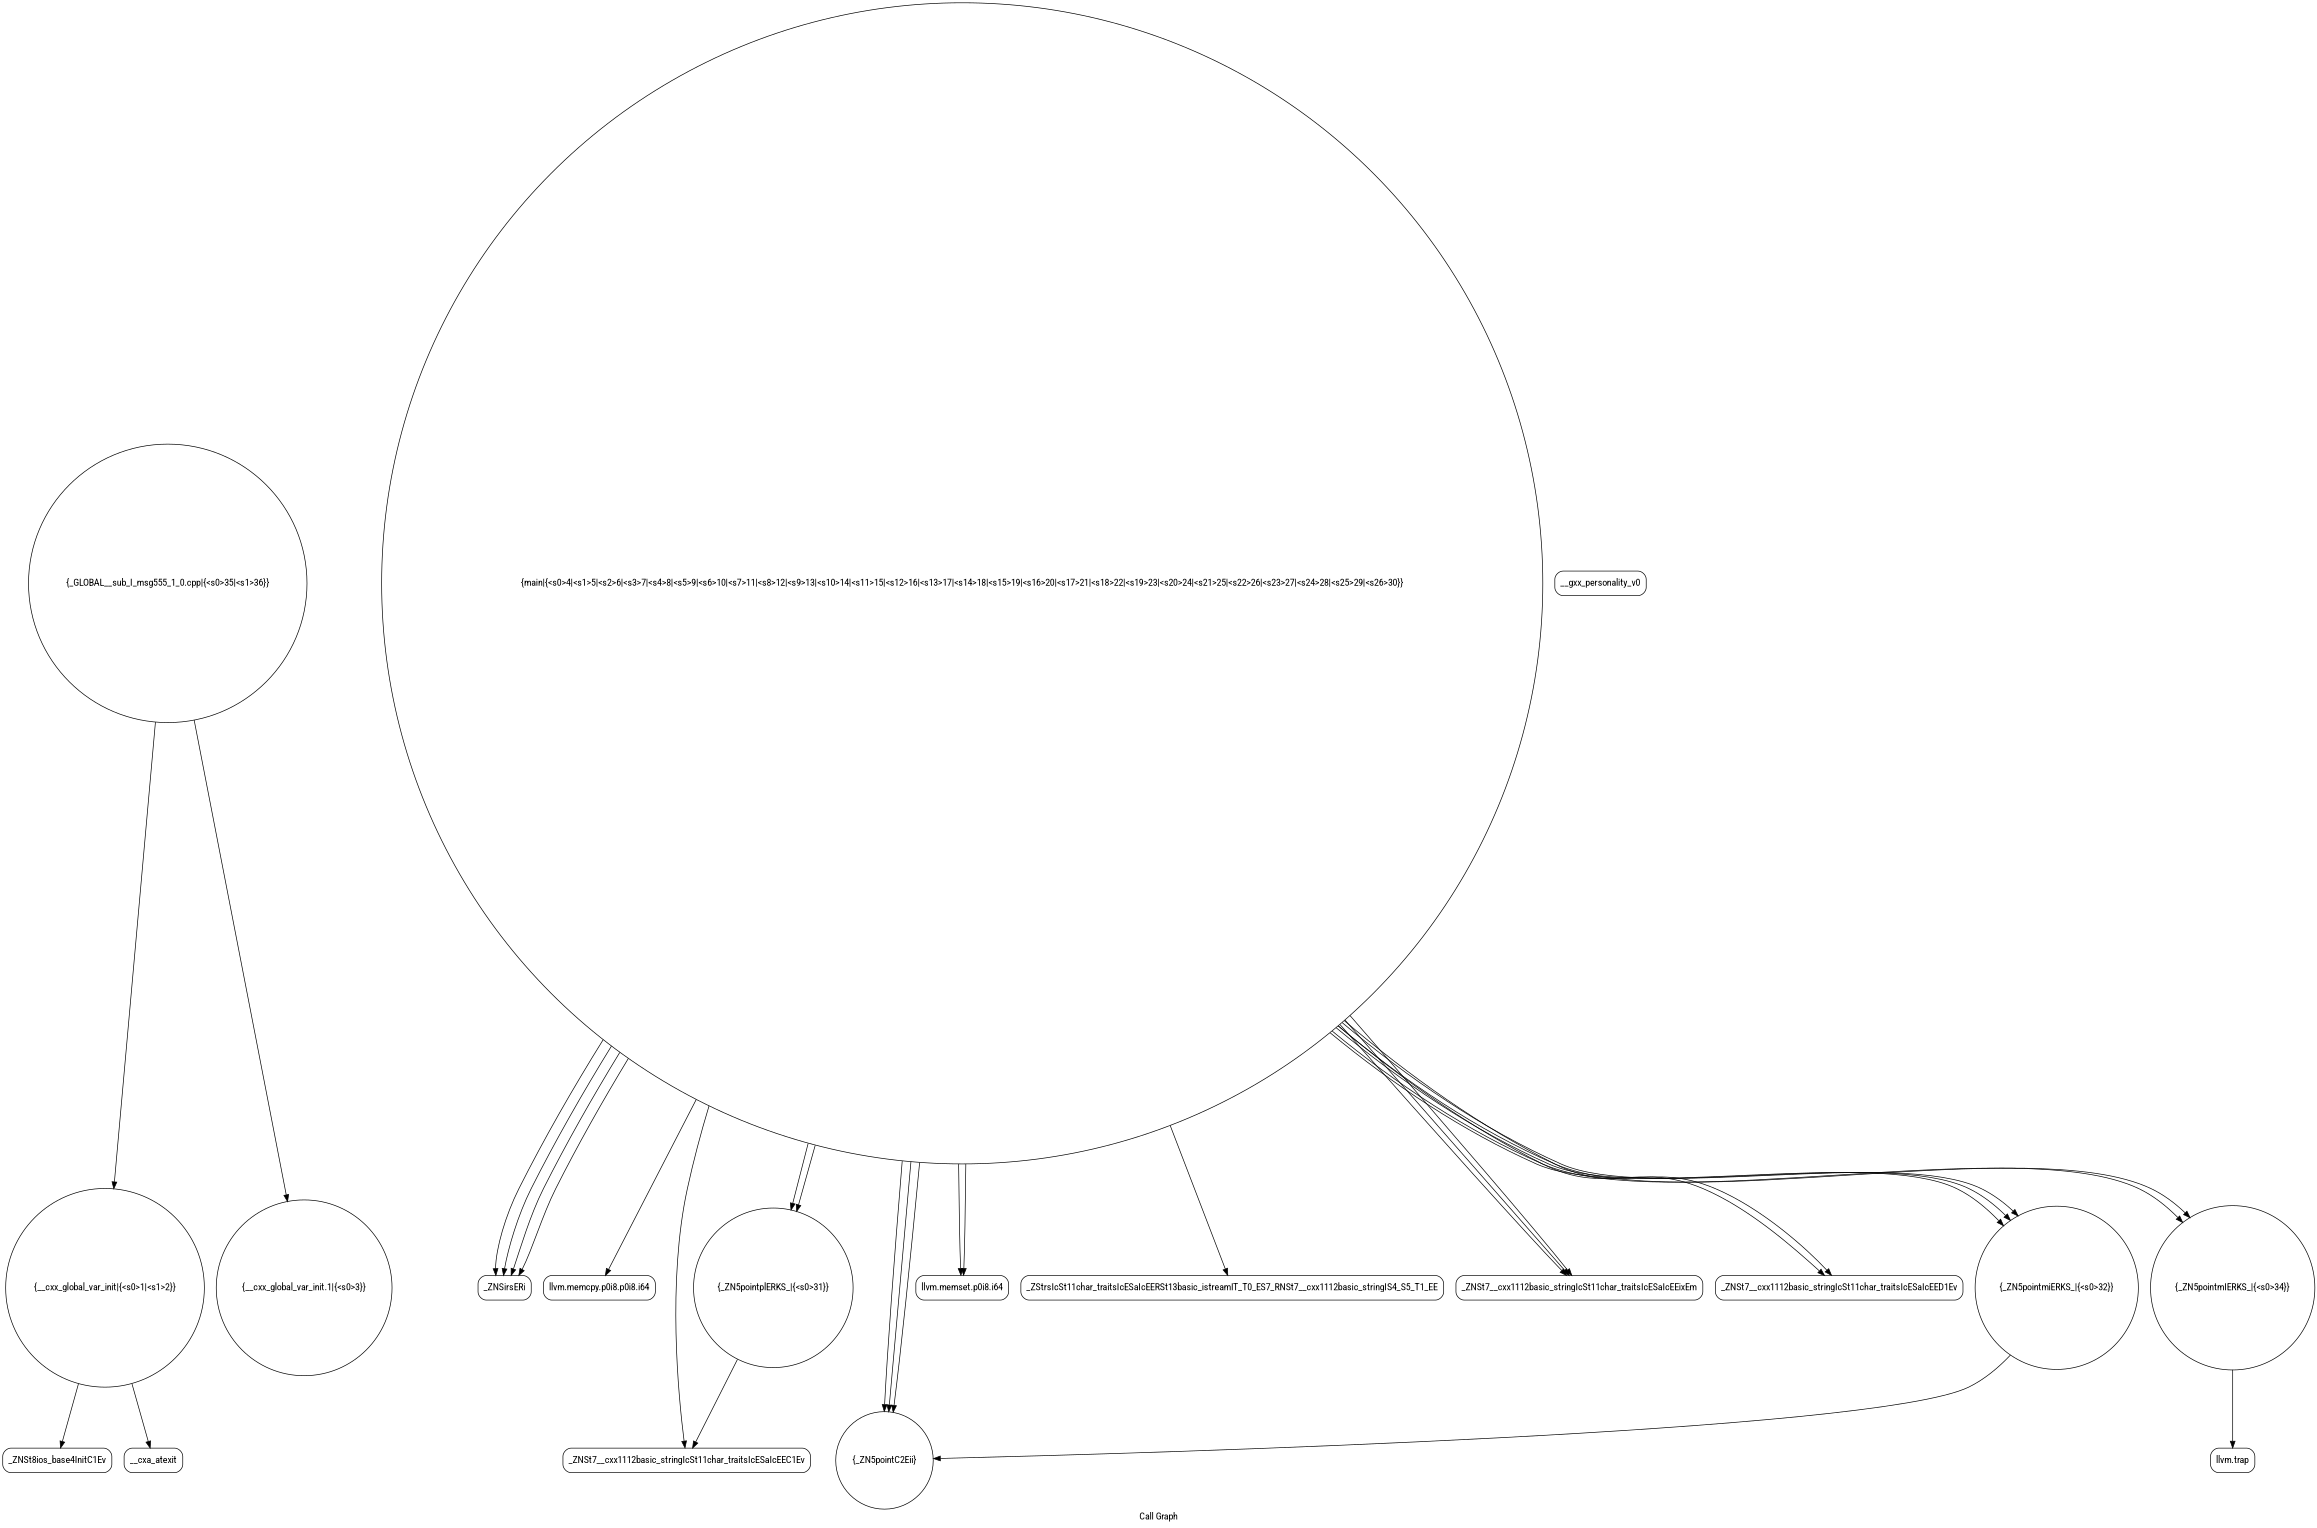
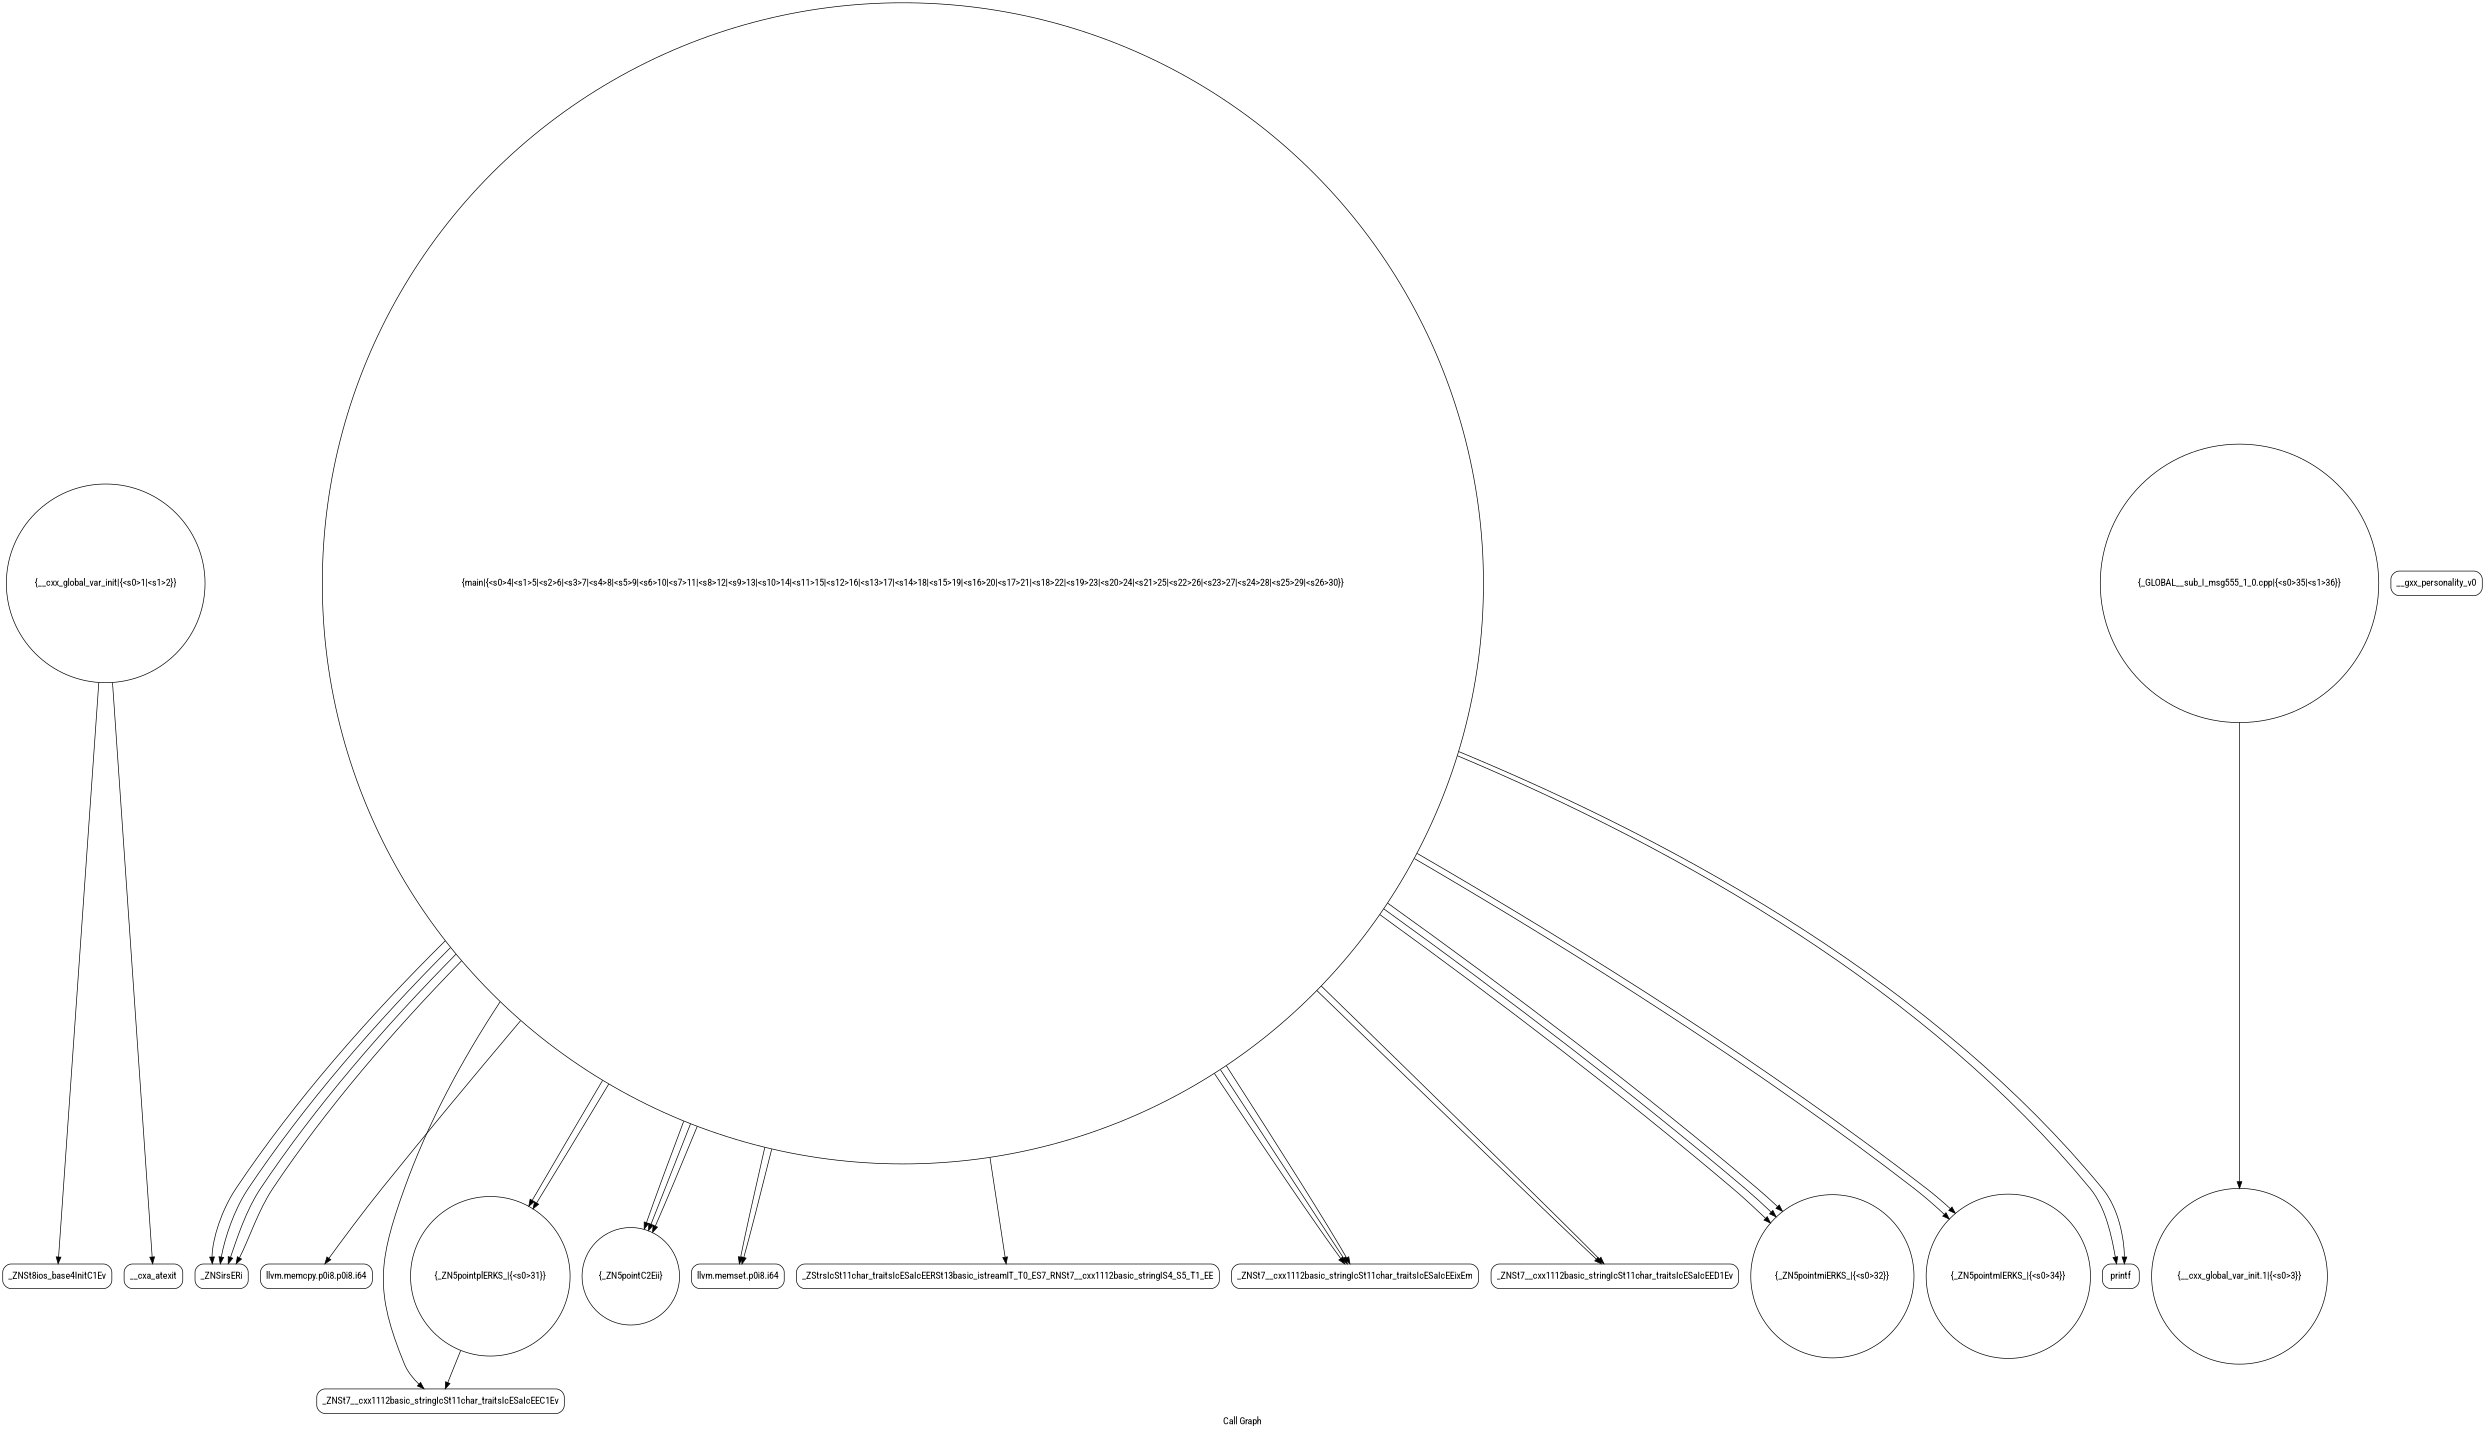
edge "{_GLOBAL__sub_I_msg555_1_0.cpp|{<s0>35|<s1>36}}" -> "{__cxx_global_var_init|{<s0>1|<s1>2}}": removed
node "printf": added
edge "{_ZN5pointmiERKS_|{<s0>32}}" -> "{_ZN5pointC2Eii}": removed
node "llvm.trap": removed
